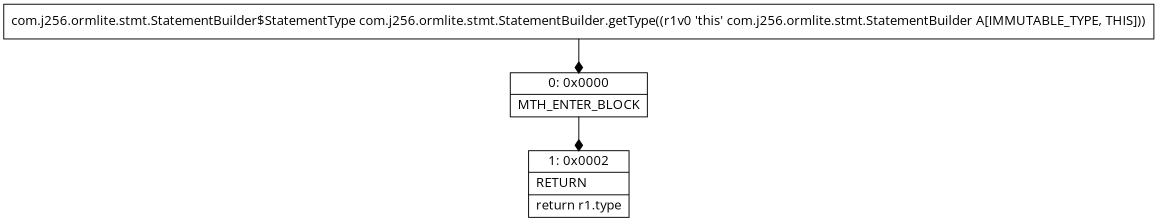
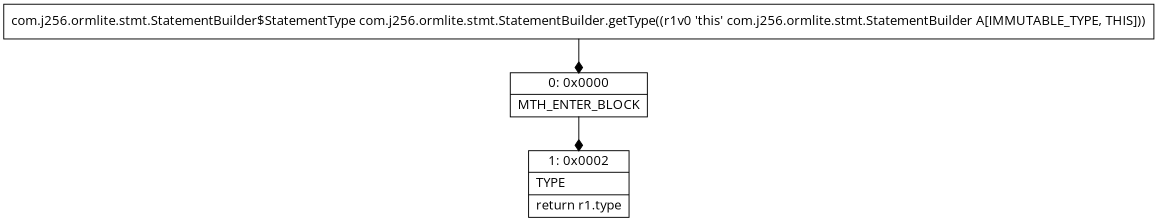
node "1: 0x0002": text "RETURN" -> "TYPE"
